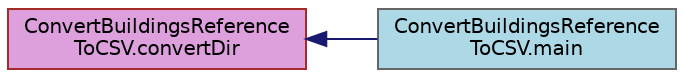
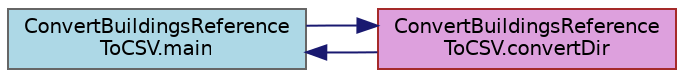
edge "ConvertBuildingsReference ToCSV.convertDir" -> "ConvertBuildingsReference ToCSV.main": added
